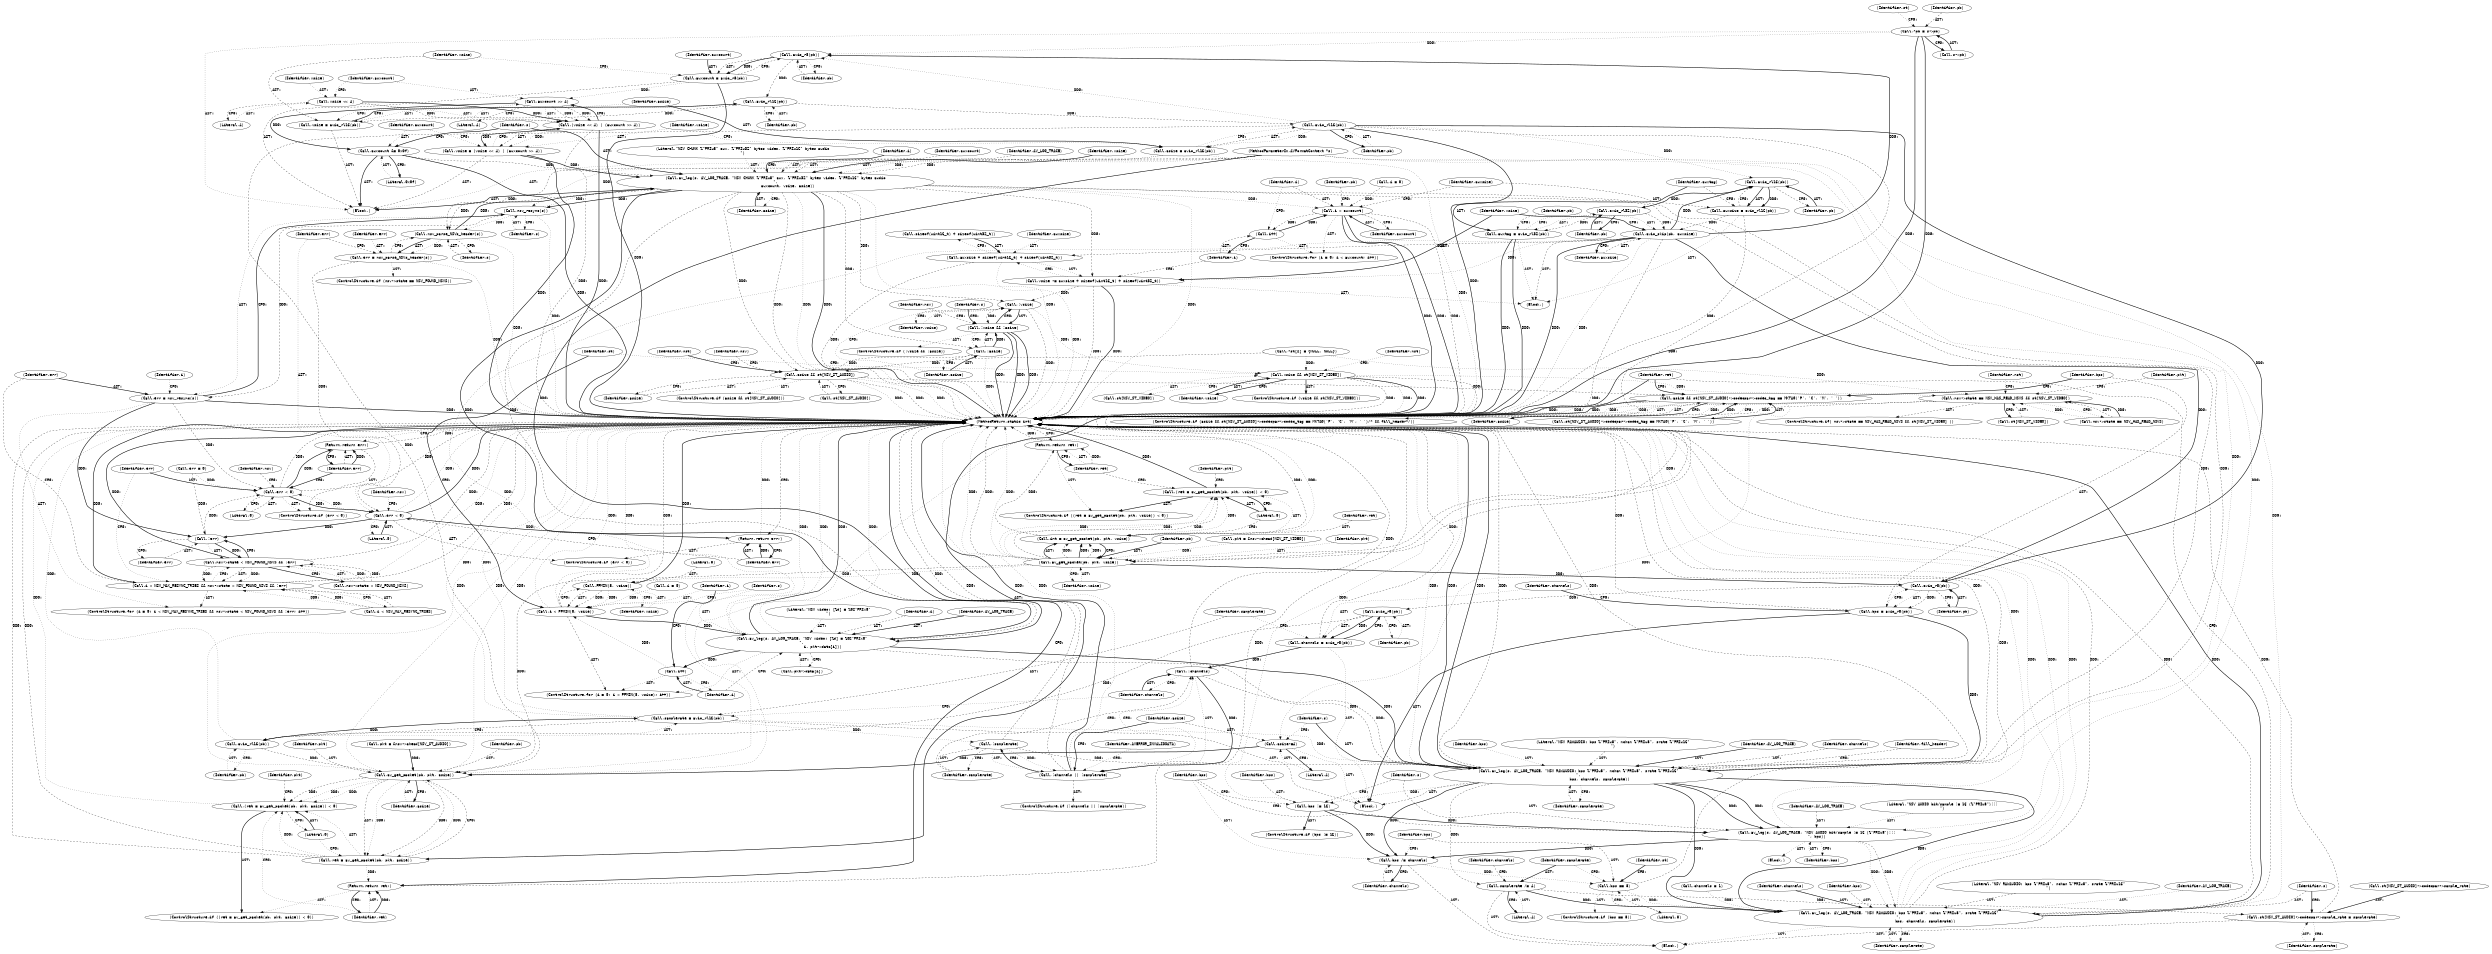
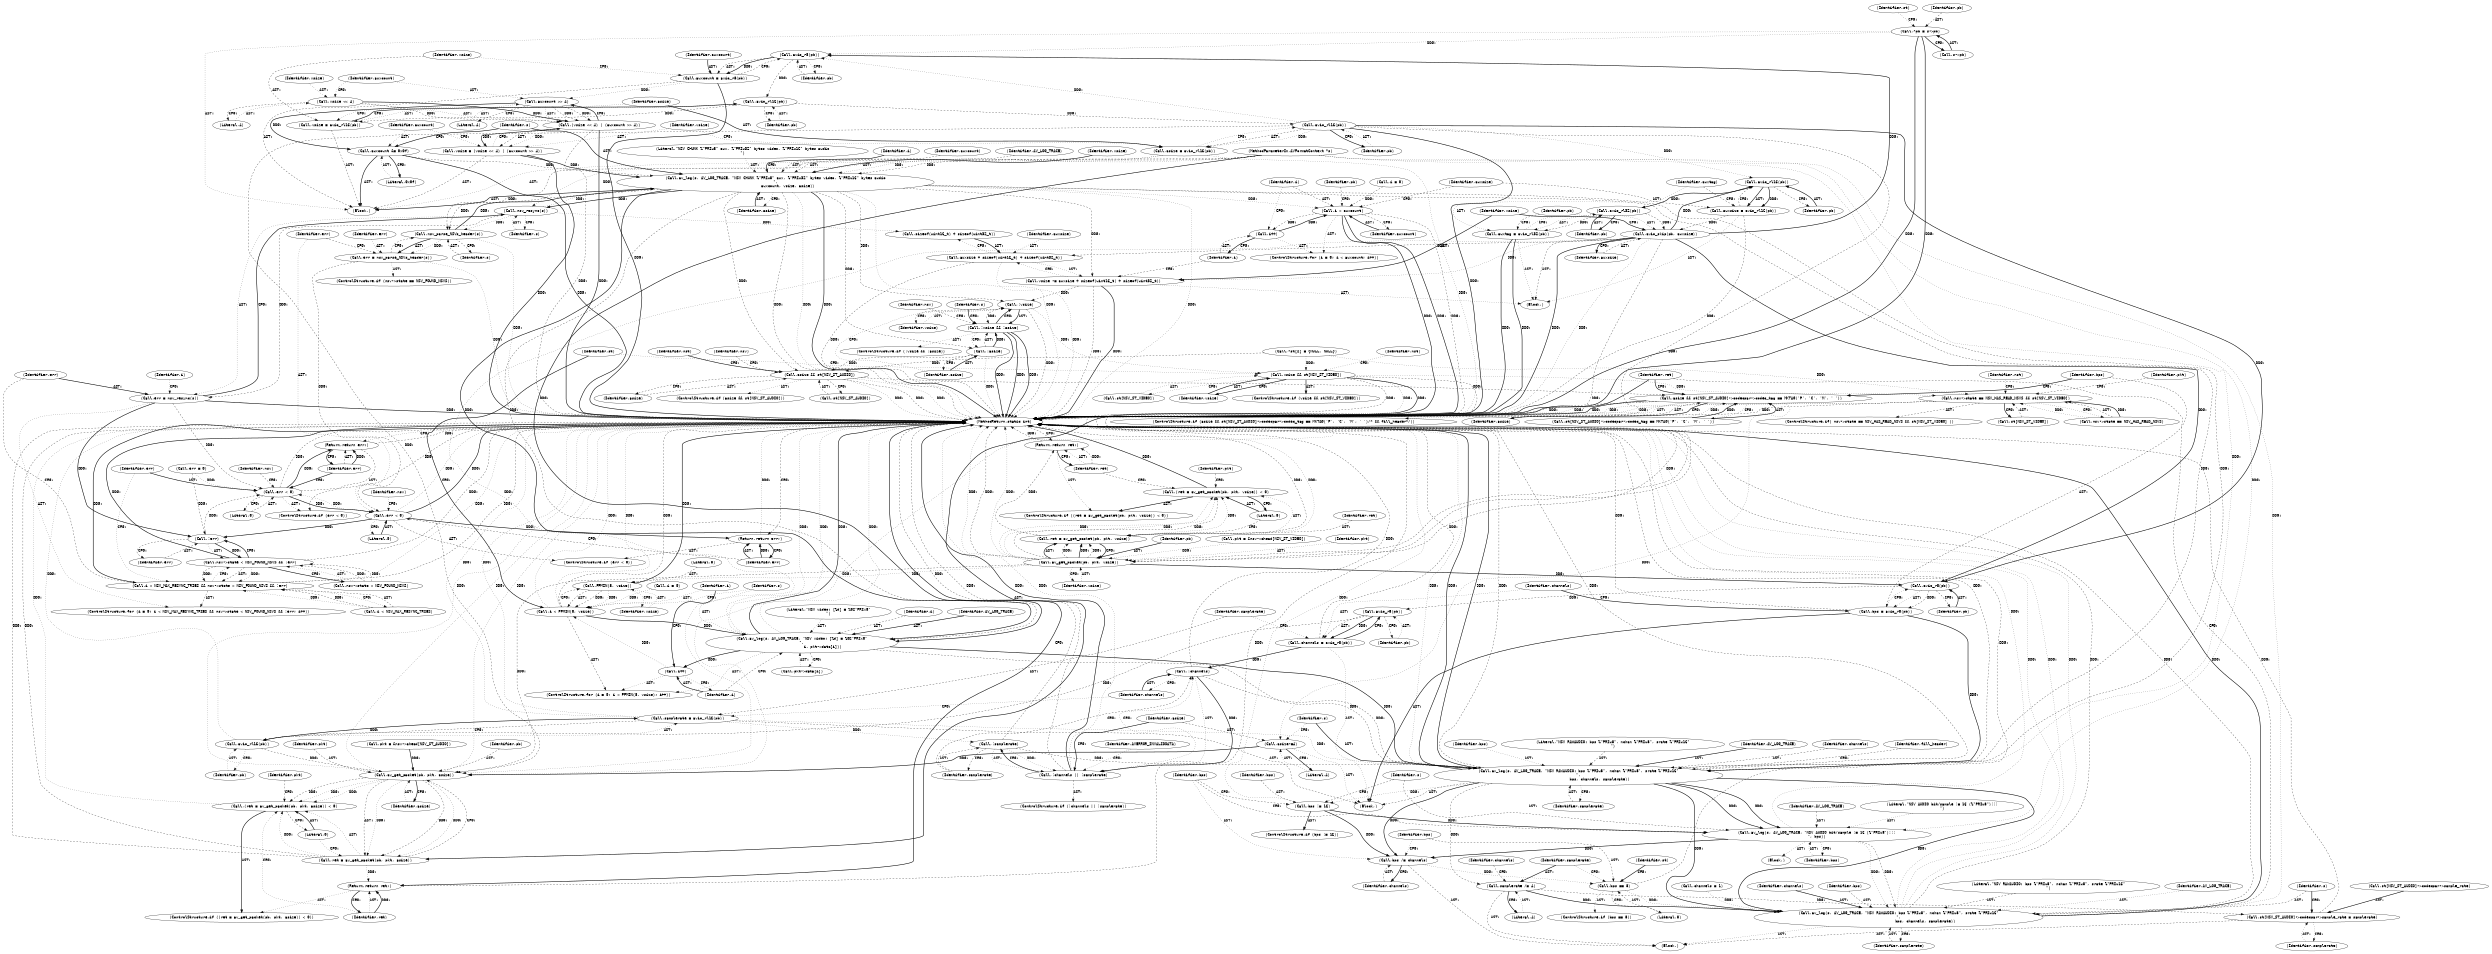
edge "(Identifier,auxtag)" -> "(Call,auxtag = avio_rl32(pb))": style bold -> dotted
edge "(Call,nsv_resync(s))" -> "(MethodReturn,static int)": now "(Call,nsv_resync(s))" -> "(Call,sizeof(uint16_t) + sizeof(uint32_t))"
node "(Call,int = av_get_packet(pb, pkt, vsize))": label "(Call,int = av_get_packet(pb, pkt, vsize))" -> "(Call,ret = av_get_packet(pb, pkt, vsize))"
